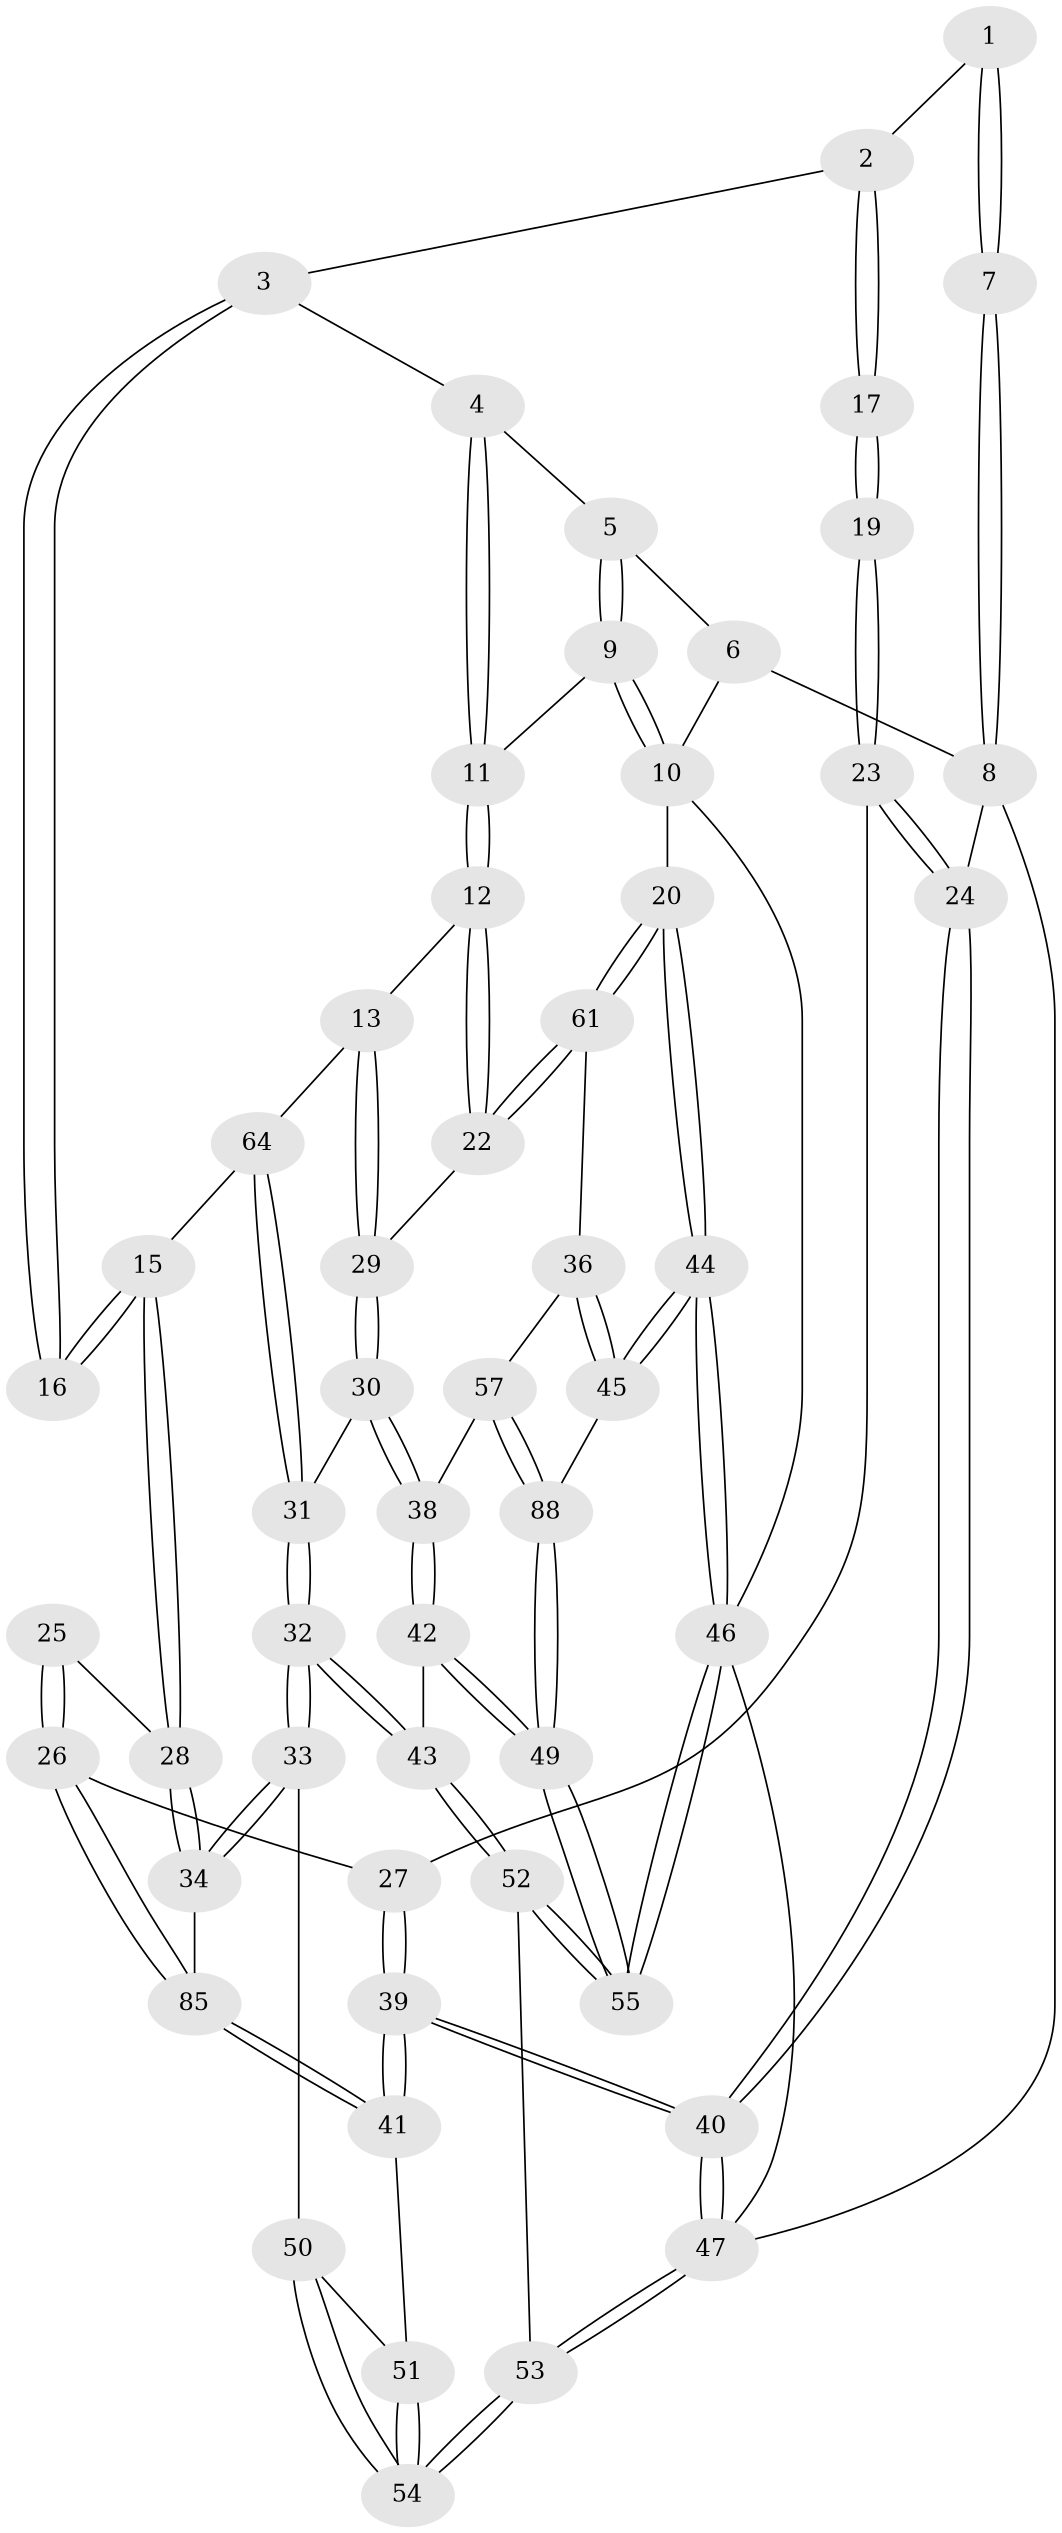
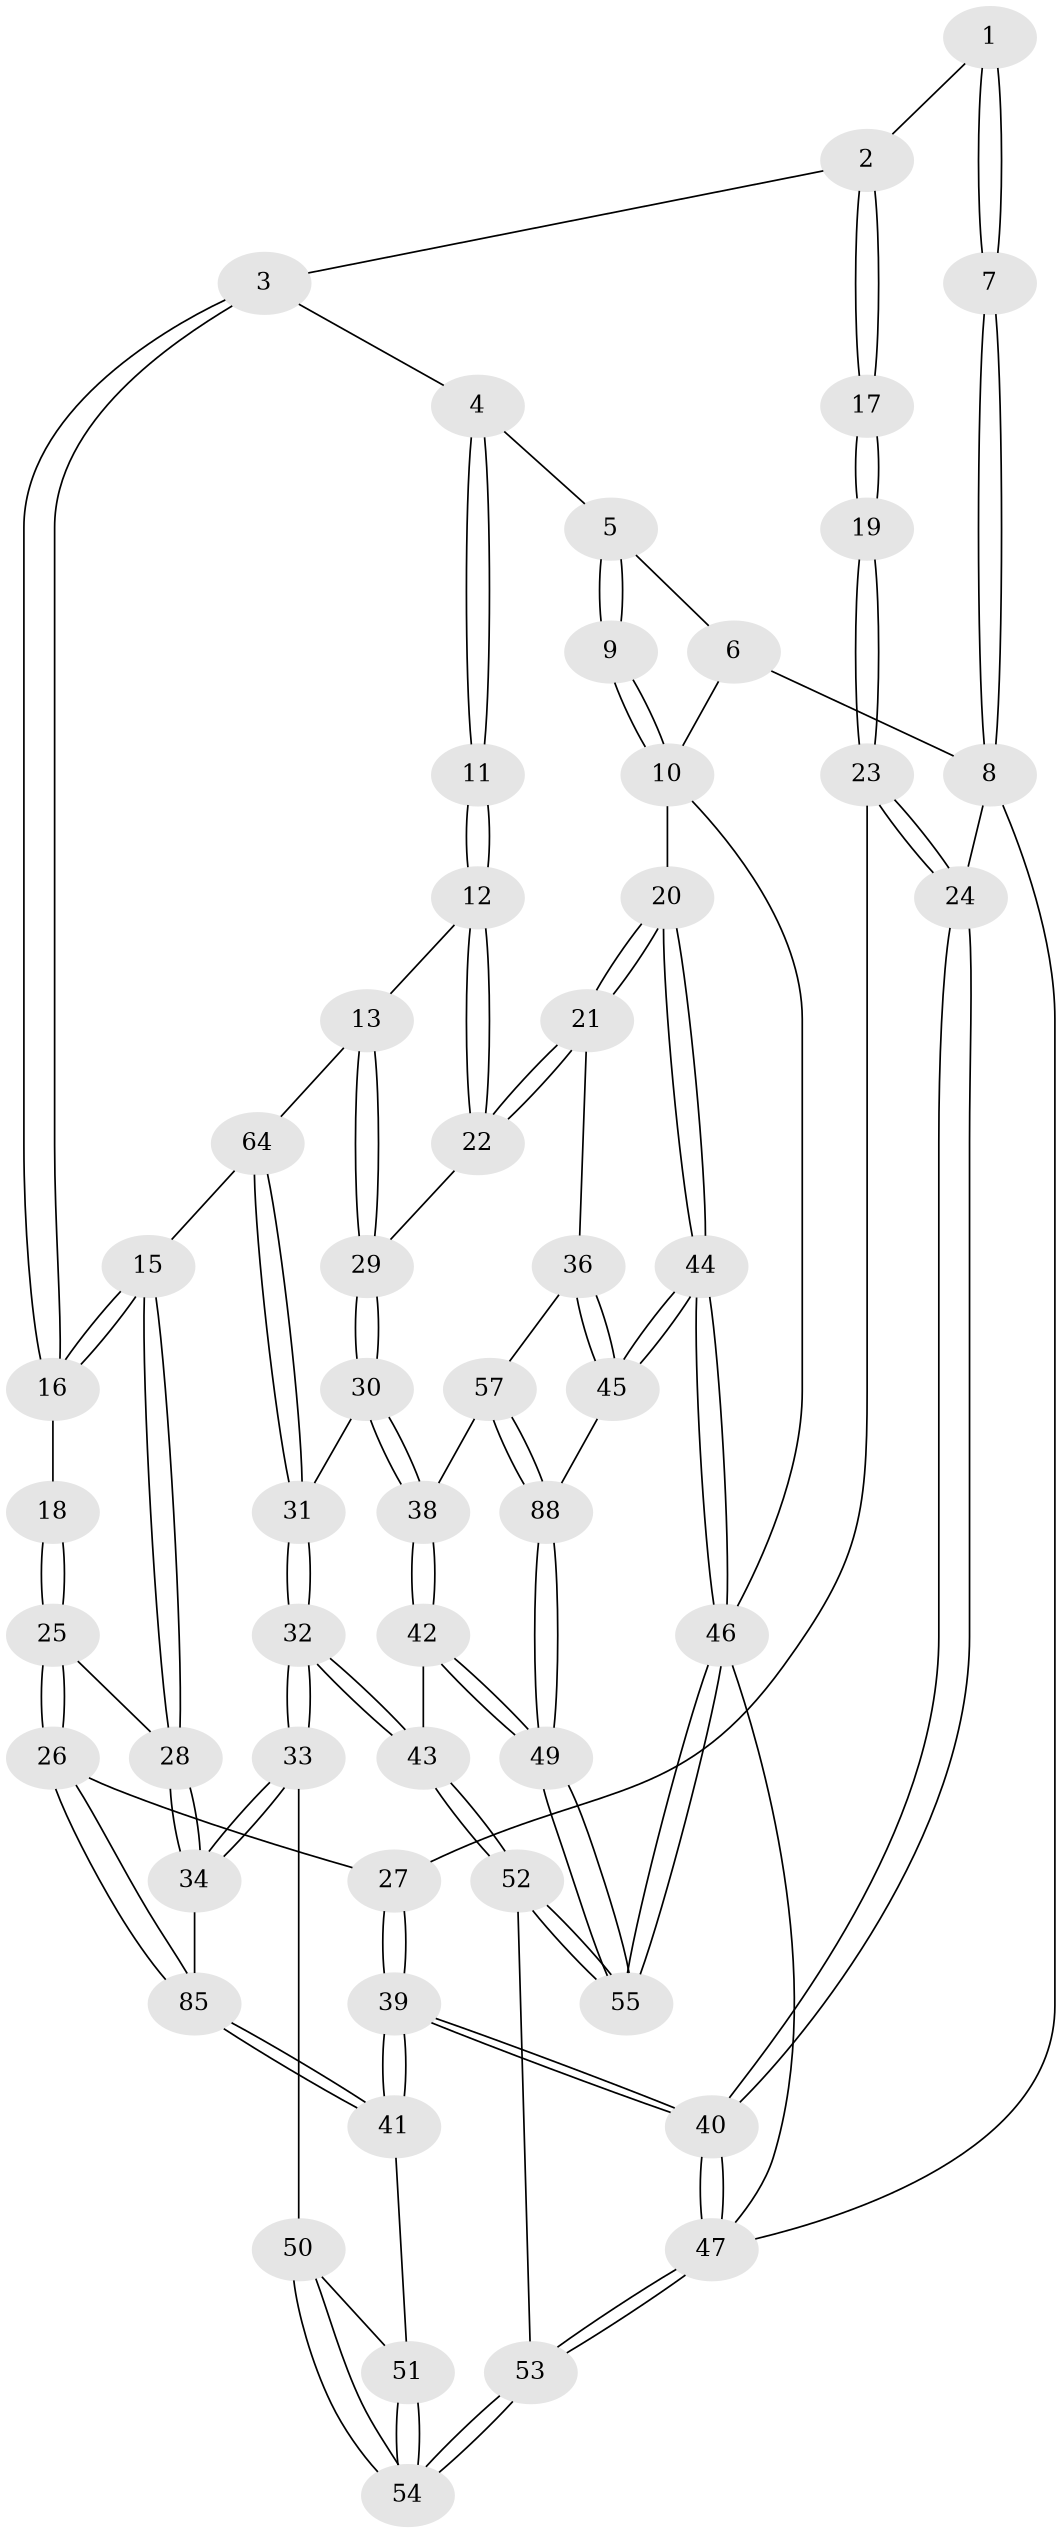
edge "9" -- "11": removed
node "61": label "61" -> "21"
node "18": added
